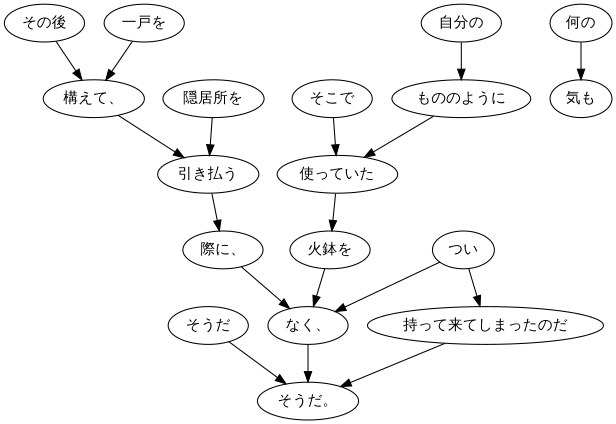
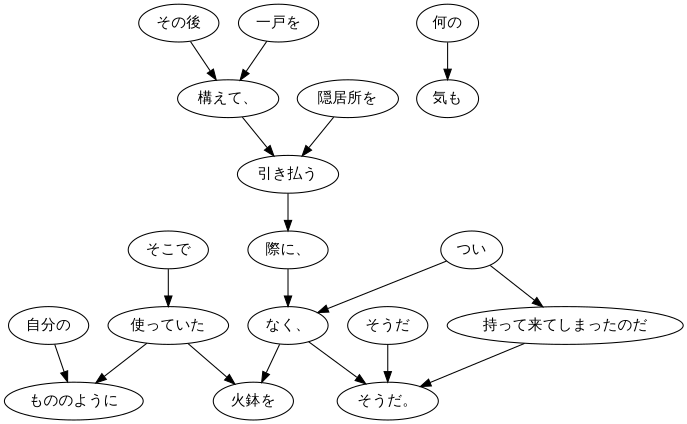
edge "もののように" -> "使っていた": reversed
edge "火鉢を" -> "なく、": reversed
